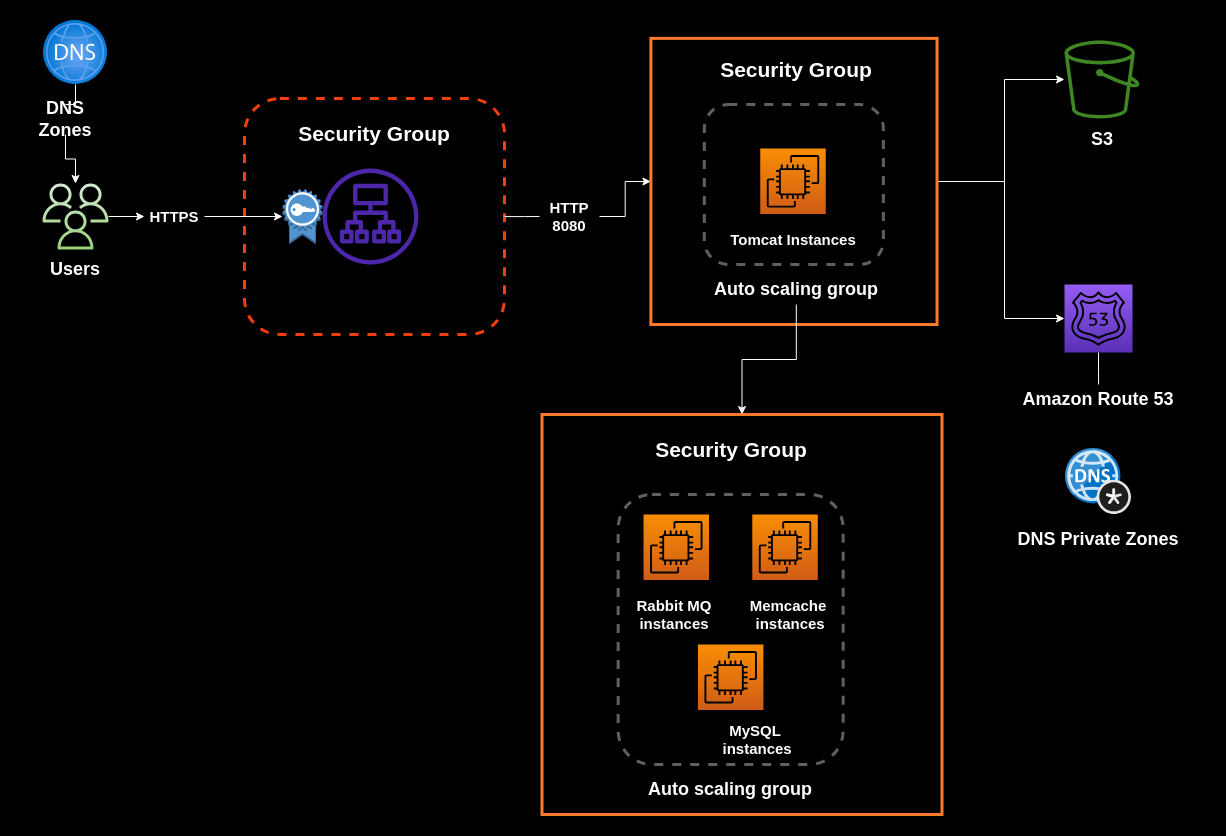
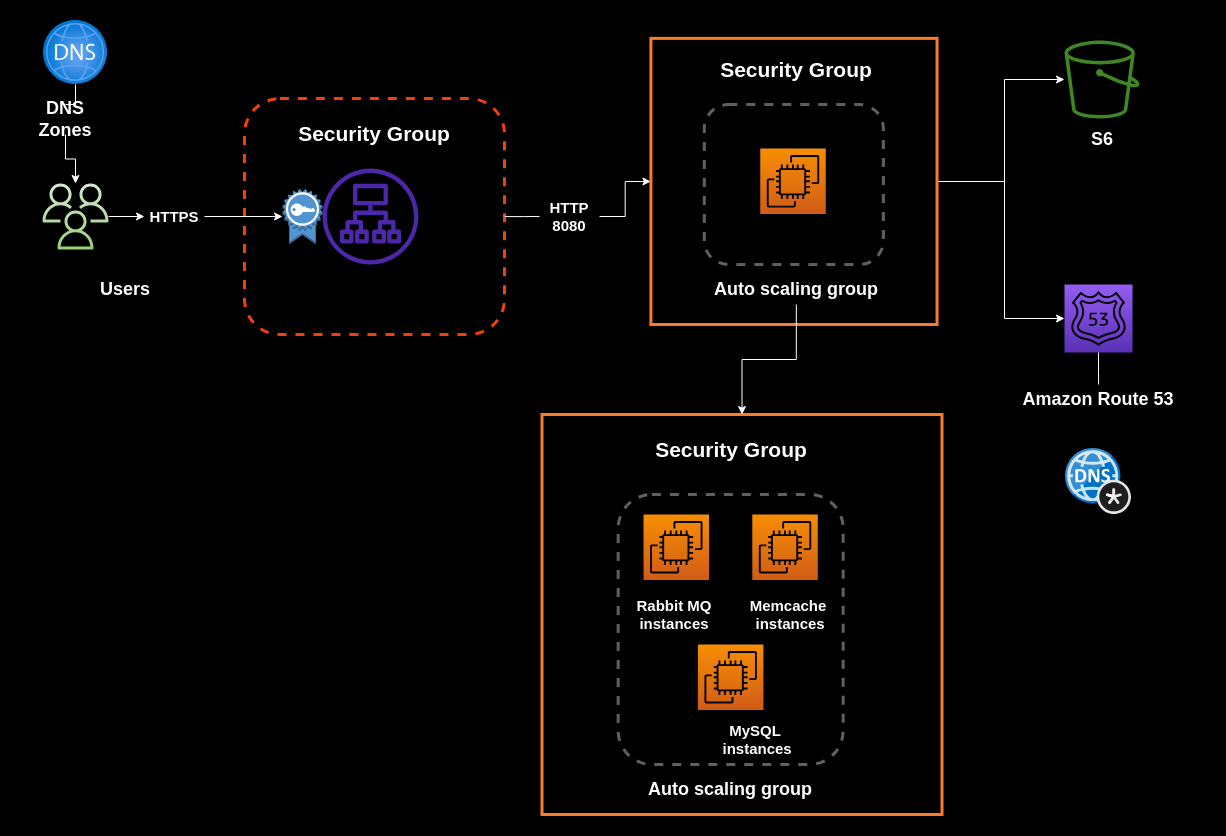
node "S3": label "S3" -> "S6"
node "Tomcat Instances": removed
node "Users": moved (76, 270) -> (126, 290)
node "DNS Private Zones": removed
